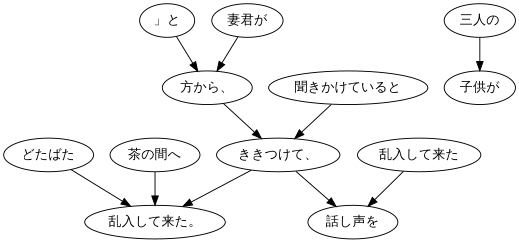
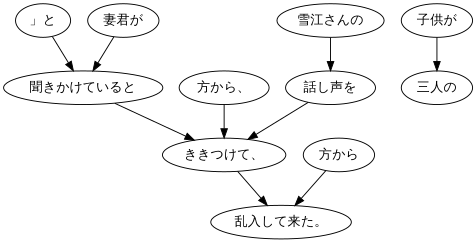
edge "」と" -> "方から、": now "」と" -> "聞きかけていると"
edge "妻君が" -> "方から、": now "妻君が" -> "聞きかけていると"
edge "三人の" -> "子供が": reversed
node "どたばた": label "どたばた" -> "方から"
node "茶の間へ": removed
node "乱入して来た": label "乱入して来た" -> "雪江さんの"
edge "ききつけて、" -> "話し声を": reversed
